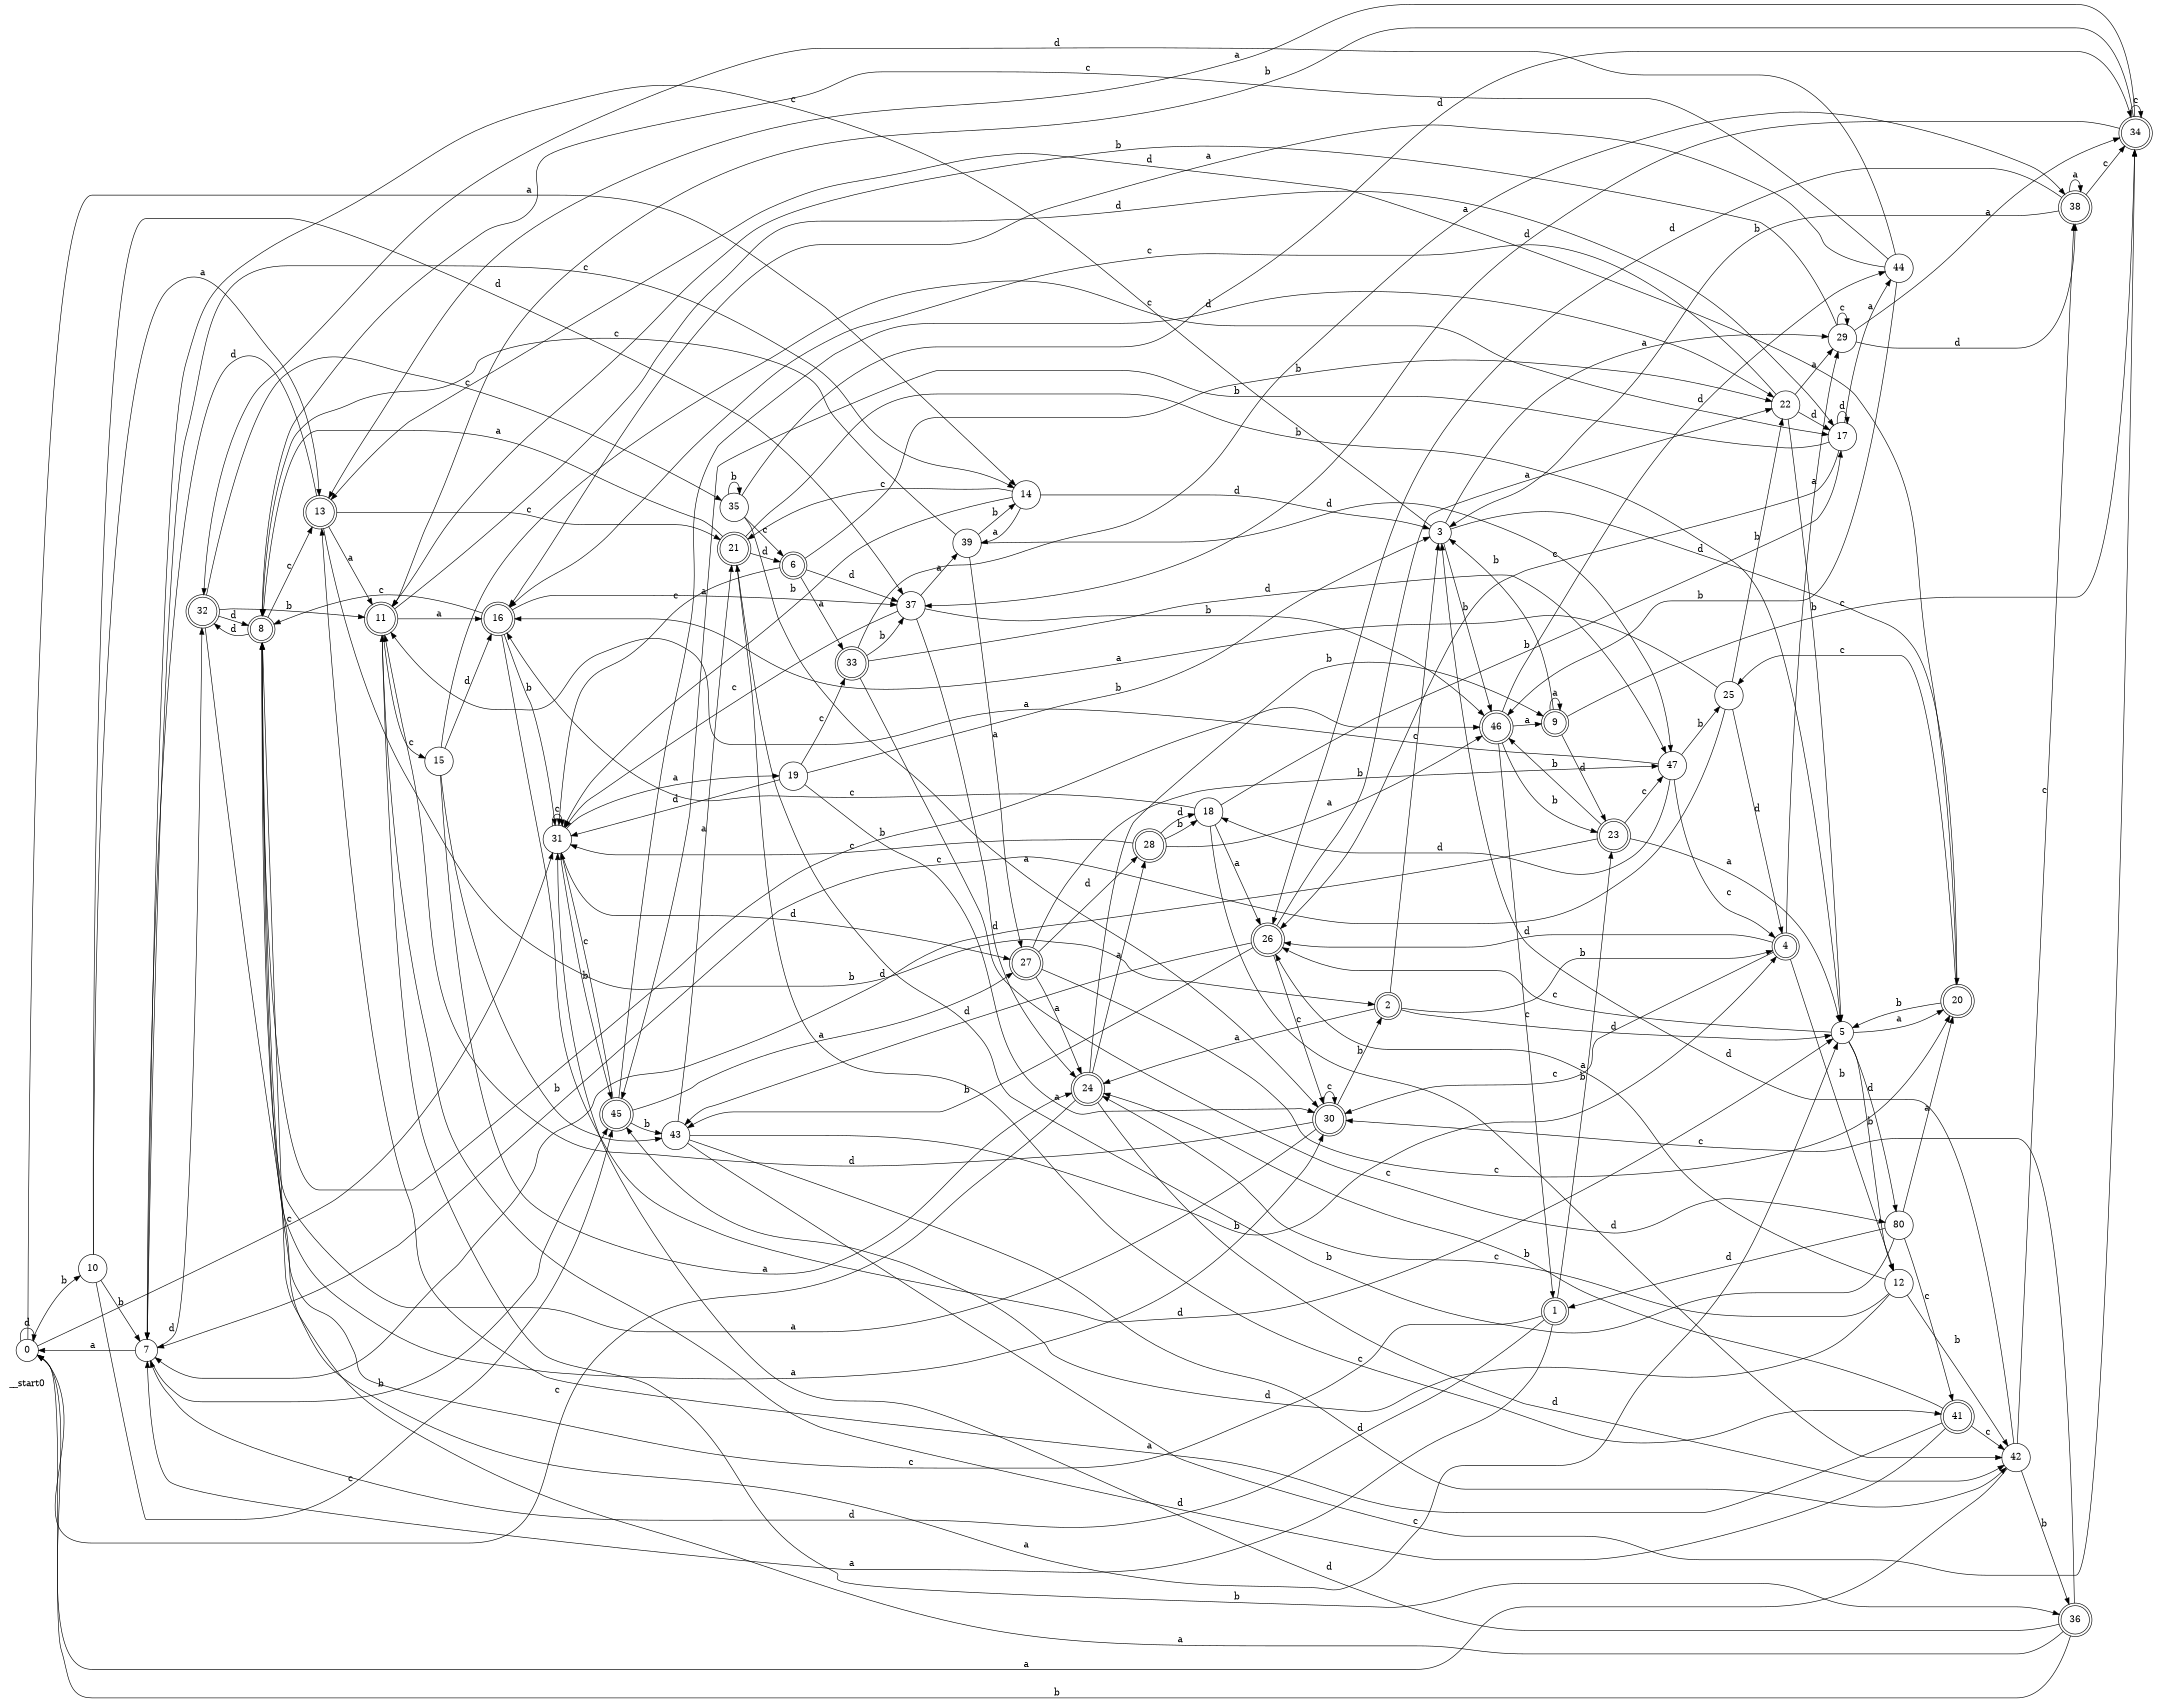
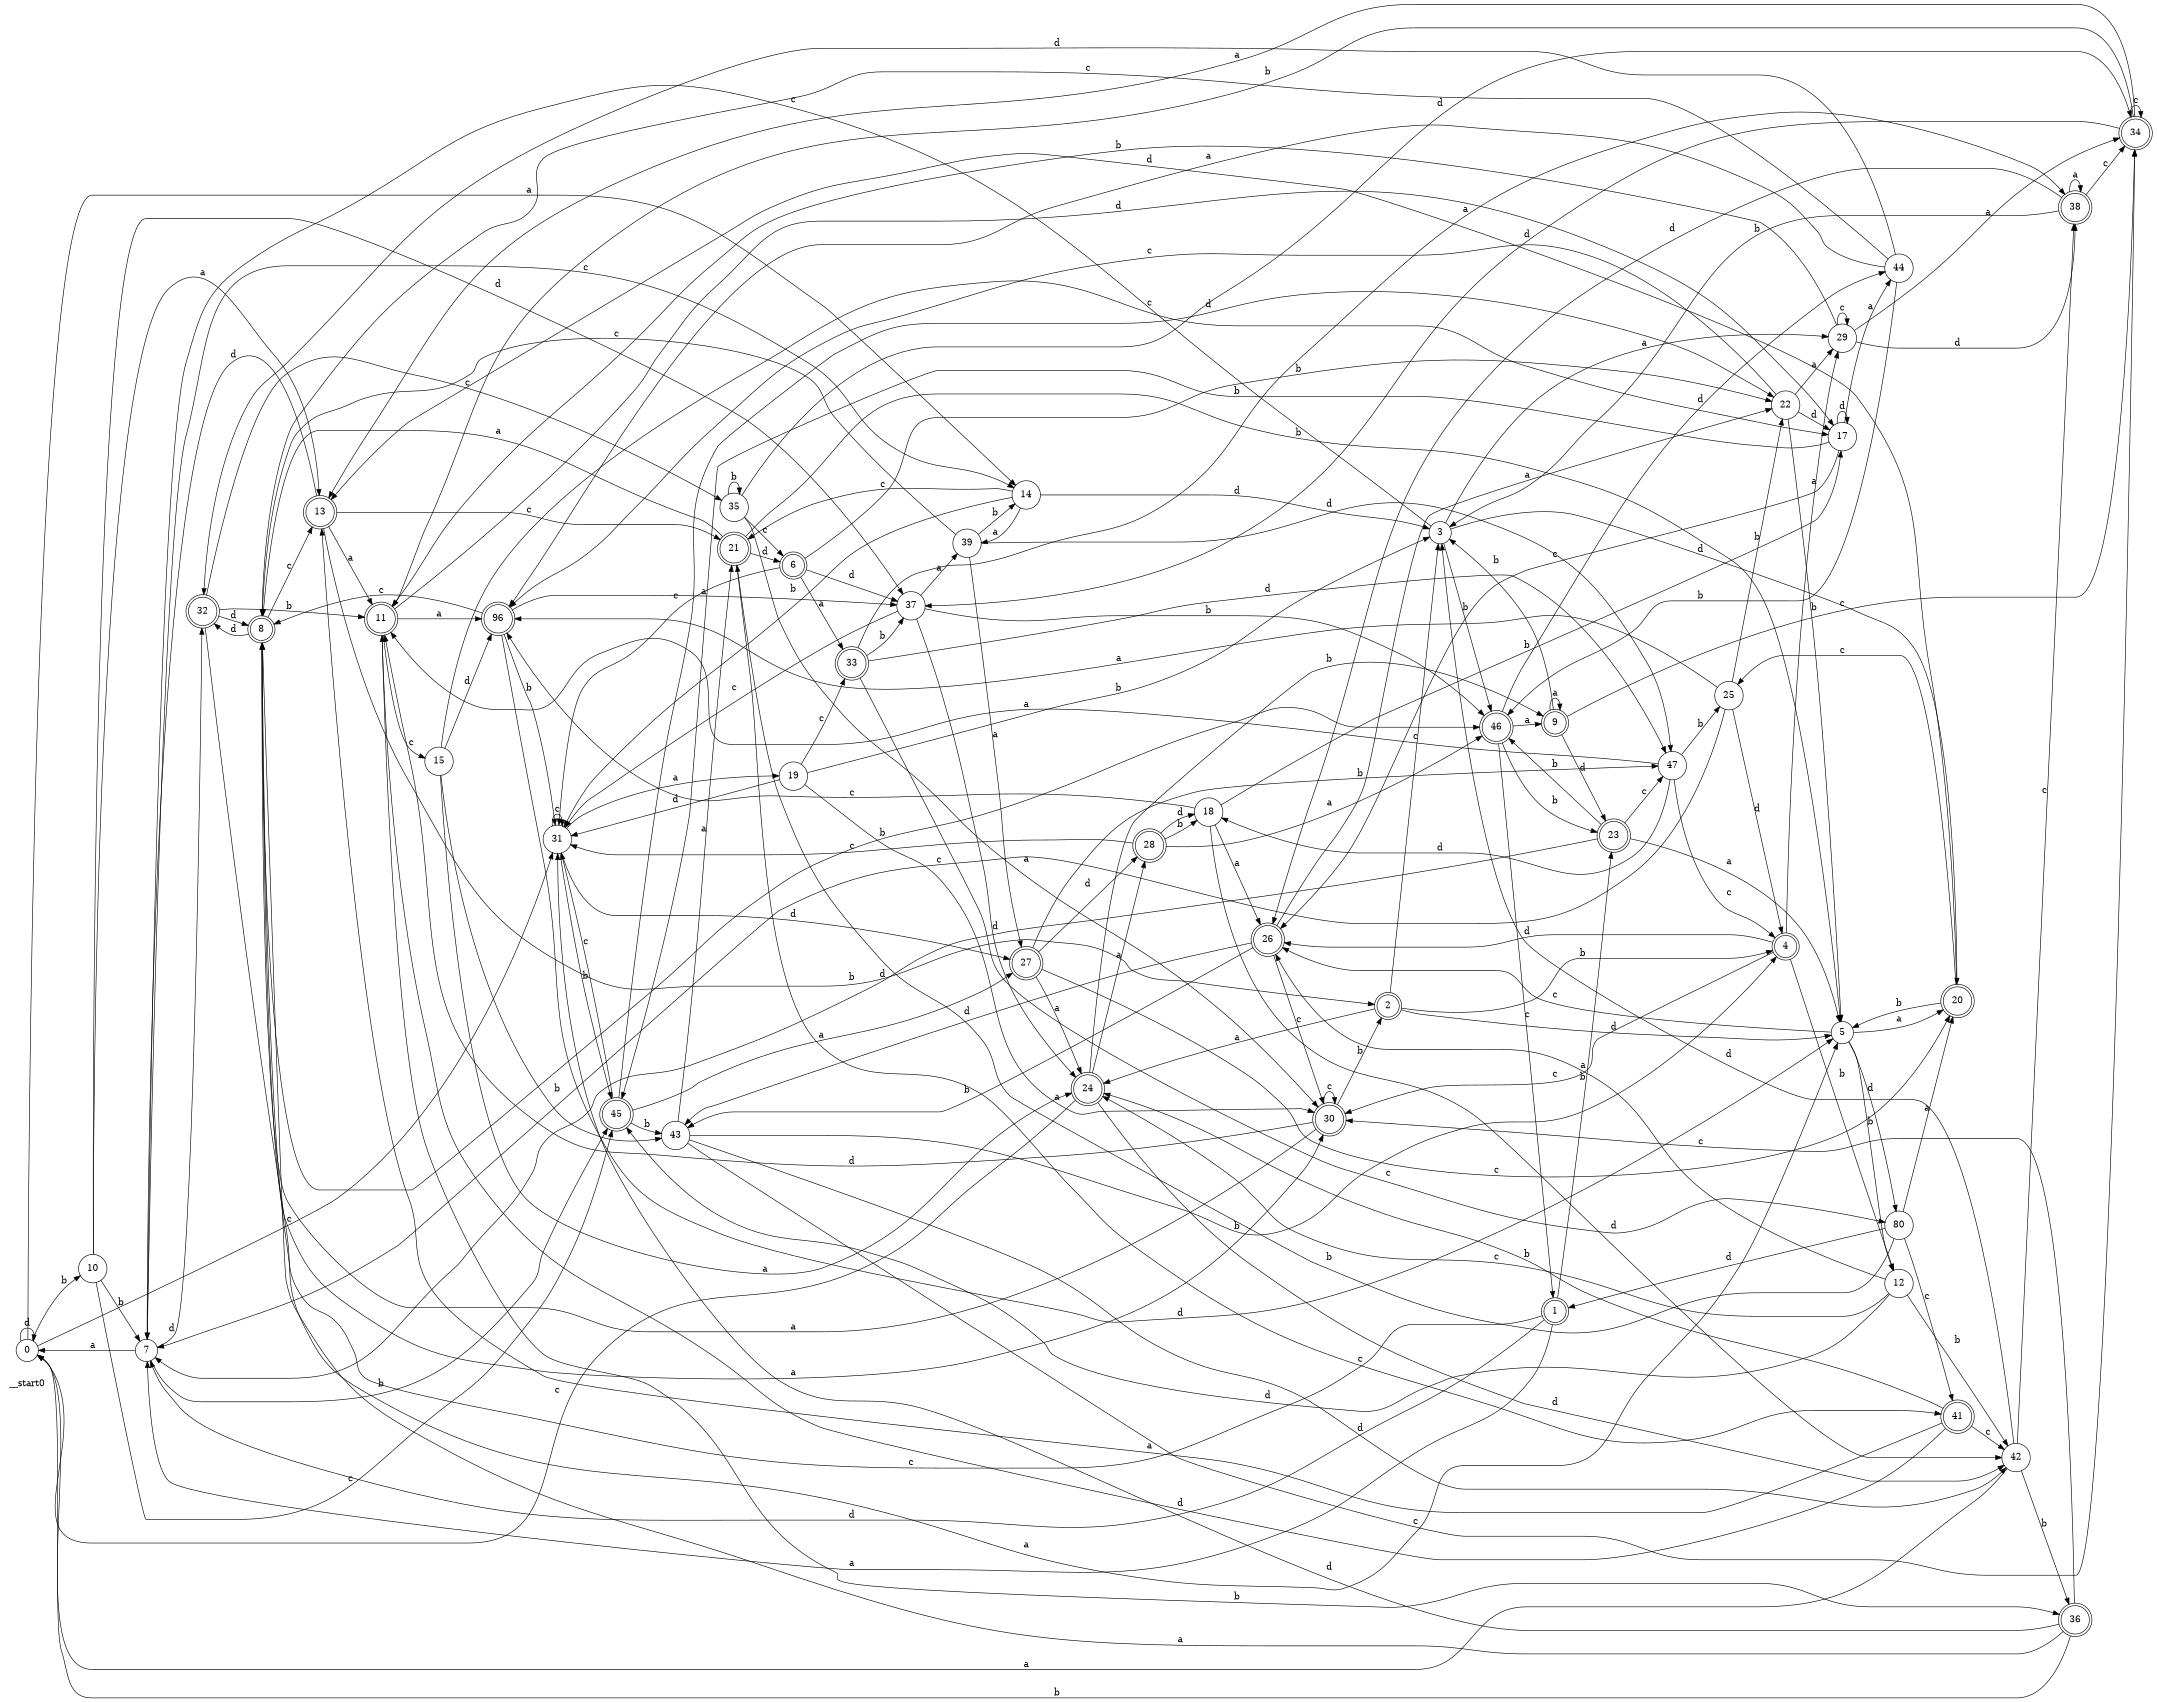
node "16": label "16" -> "96"
